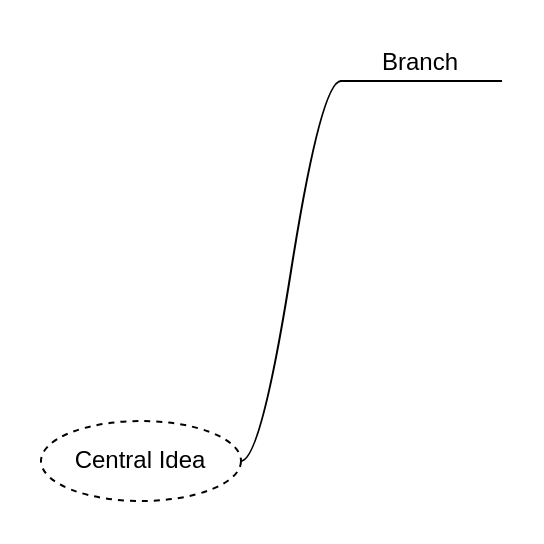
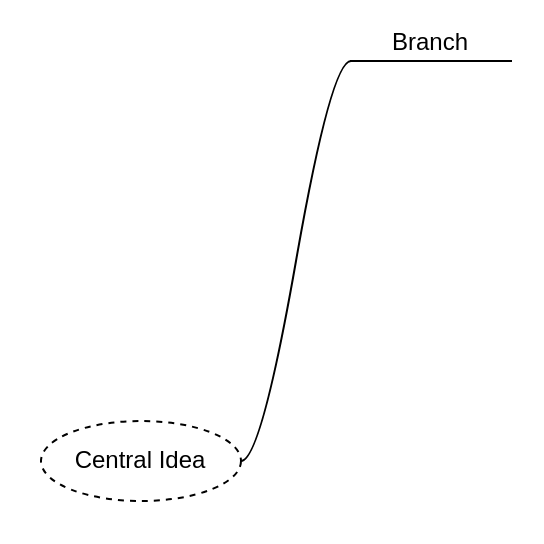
node "Branch": moved (421, 61) -> (431, 41)
